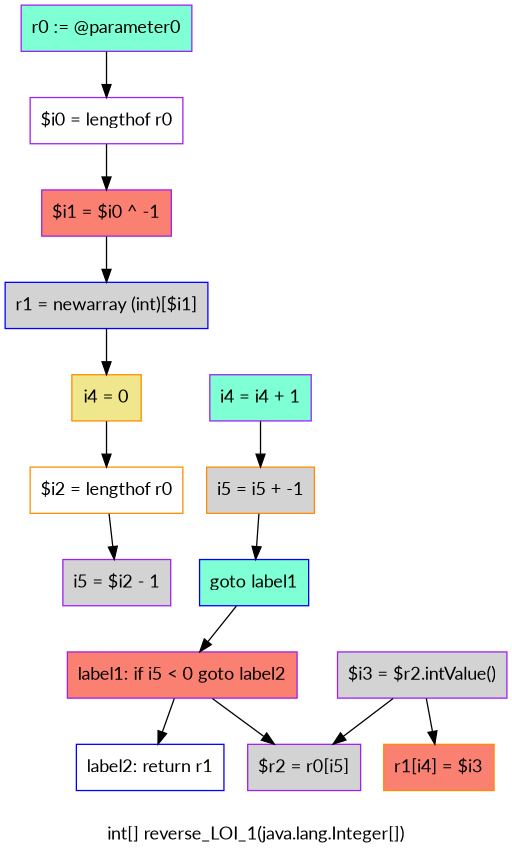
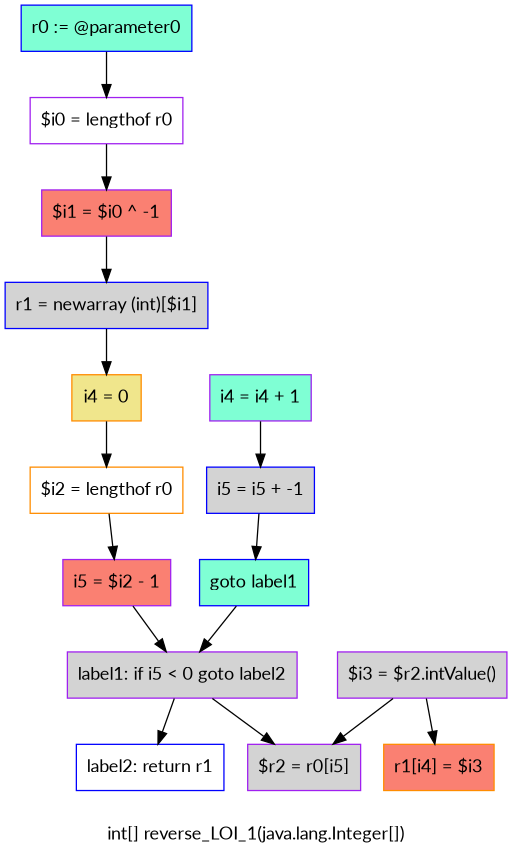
node "r0 := @parameter0": color purple -> blue
node "i5 = i5 + -1": color darkorange -> blue
node "i5 = $i2 - 1": fillcolor lightgrey -> salmon
edge "i5 = $i2 - 1" -> "label1: if i5 < 0 goto label2": added
node "label1: if i5 < 0 goto label2": fillcolor salmon -> lightgrey
